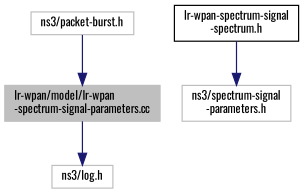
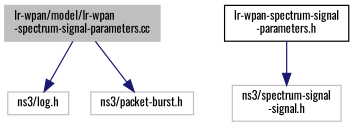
node "lr-wpan-spectrum-signal -spectrum.h": label "lr-wpan-spectrum-signal -spectrum.h" -> "lr-wpan-spectrum-signal -parameters.h"
edge "ns3/packet-burst.h" -> "lr-wpan/model/lr-wpan -spectrum-signal-parameters.cc": reversed
node "ns3/spectrum-signal -parameters.h": label "ns3/spectrum-signal -parameters.h" -> "ns3/spectrum-signal -signal.h"
